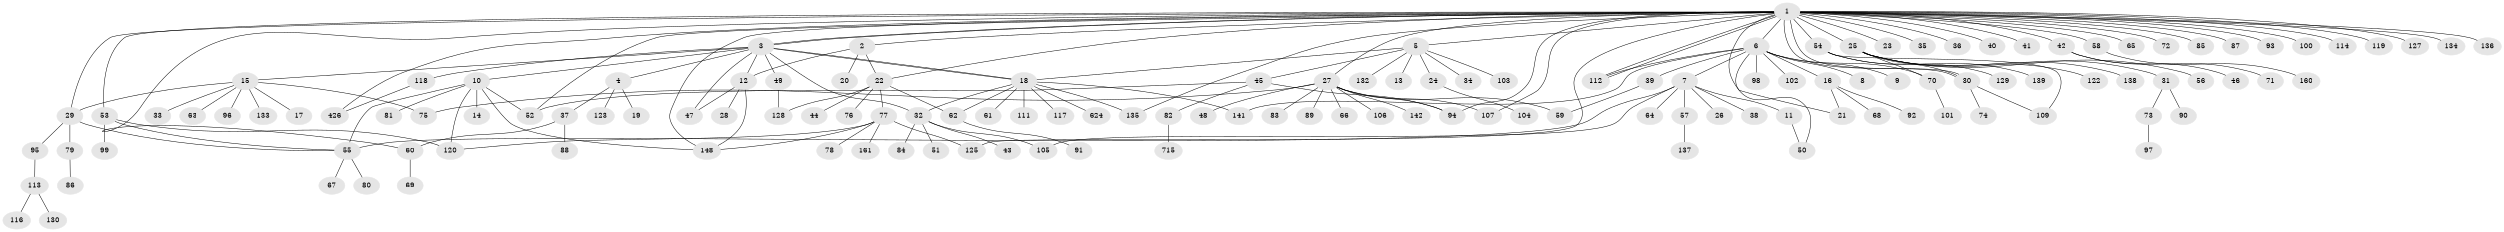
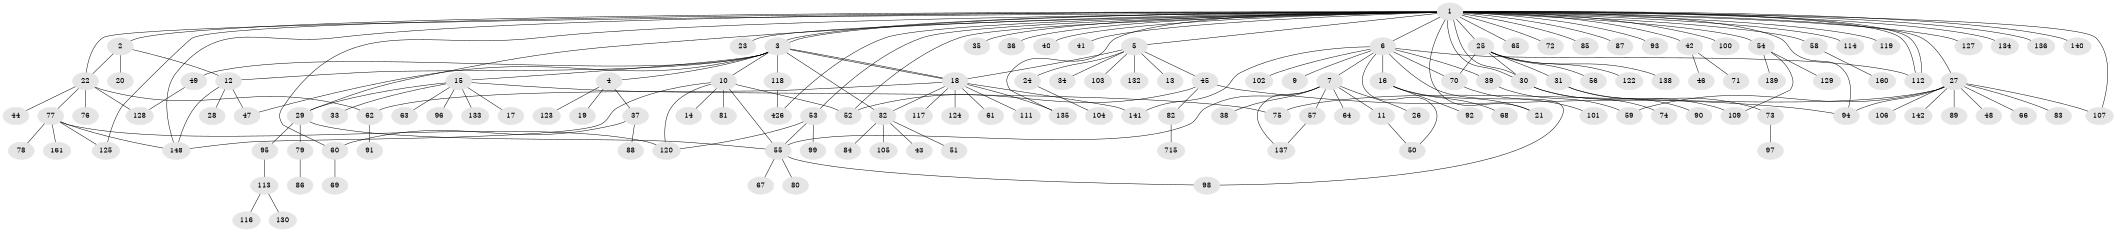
node "140": added
node "8": removed
node "624": label "624" -> "124"
edge "7" -- "105": now "7" -- "137"
edge "55" -- "98": added
